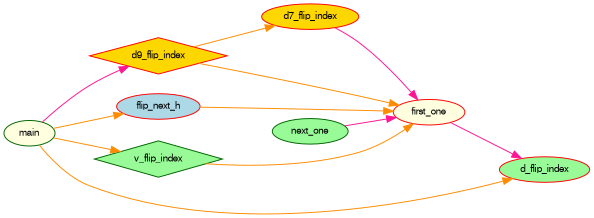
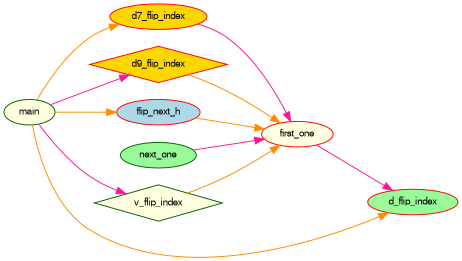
edge "d9_flip_index" -> "d7_flip_index": now "main" -> "d7_flip_index"
edge "main" -> "v_flip_index": color darkorange -> deeppink
node "v_flip_index": fillcolor palegreen -> lightyellow
